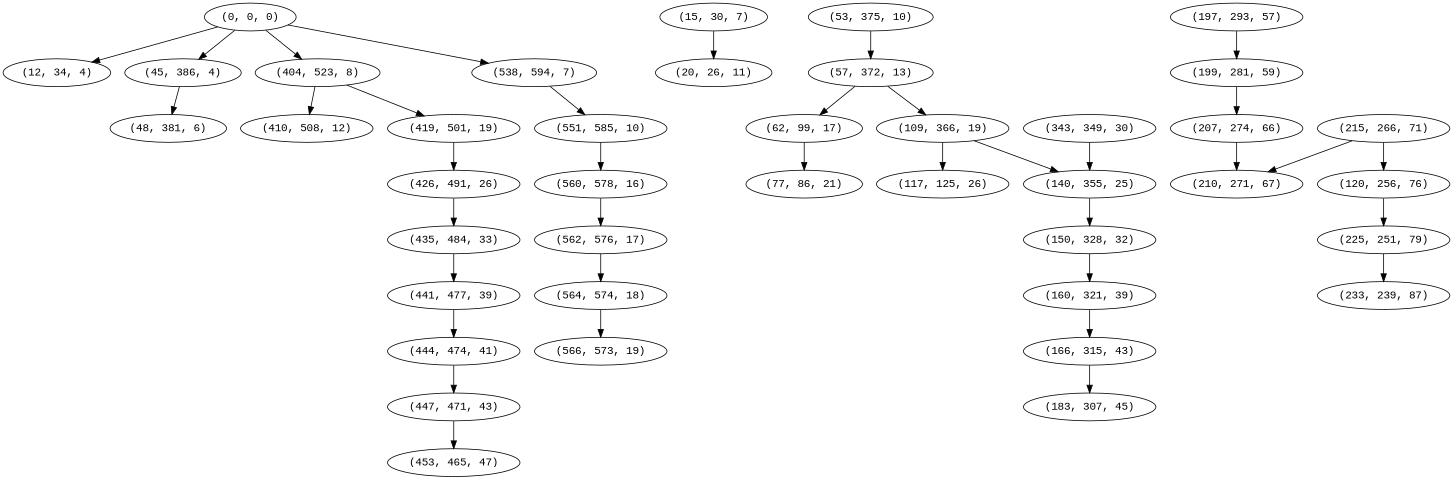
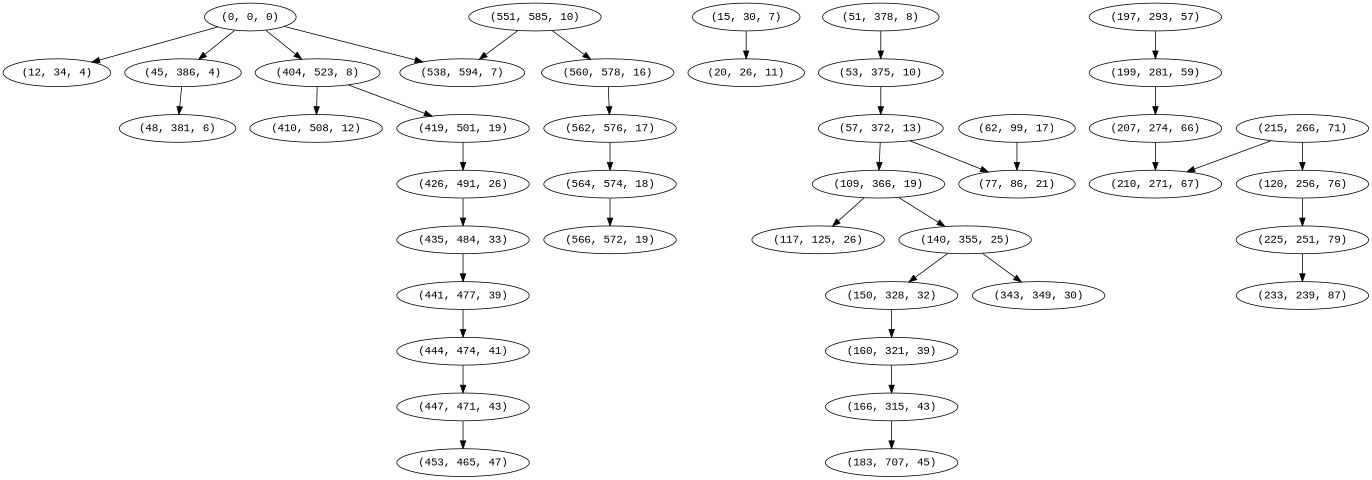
node "(51, 378, 8)": added
edge "(538, 594, 7)" -> "(551, 585, 10)": reversed
edge "(57, 372, 13)" -> "(62, 99, 17)": now "(57, 372, 13)" -> "(77, 86, 21)"
edge "(343, 349, 30)" -> "(140, 355, 25)": reversed
node "(566, 573, 19)": label "(566, 573, 19)" -> "(566, 572, 19)"
node "(183, 307, 45)": label "(183, 307, 45)" -> "(183, 707, 45)"
